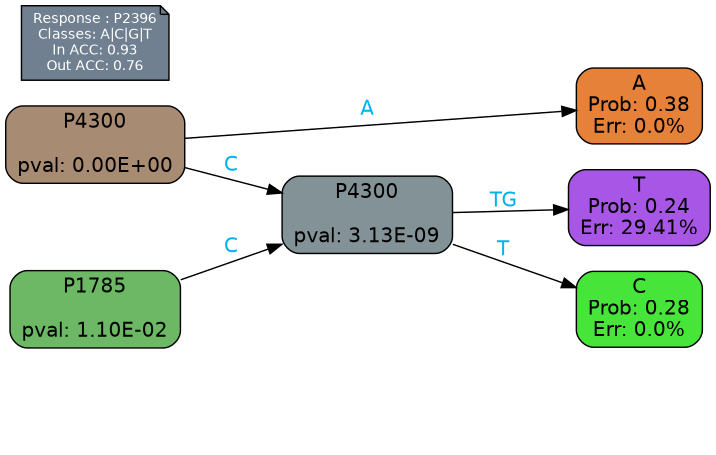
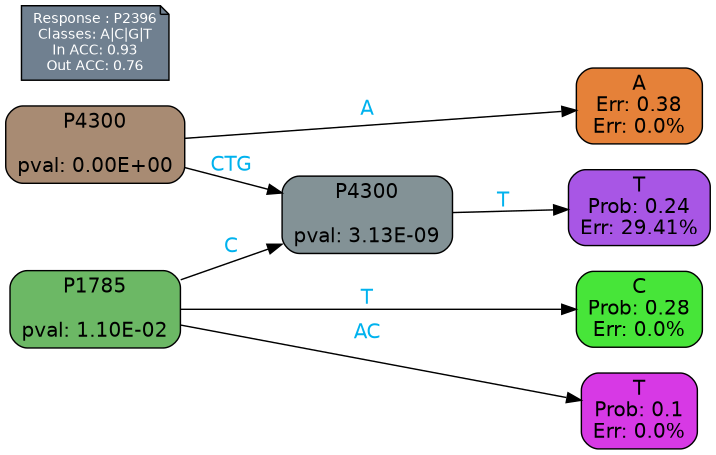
node "A Prob: 0.38 Err: 0.0%": label "A Prob: 0.38 Err: 0.0%" -> "A Err: 0.38 Err: 0.0%"
edge "P4300 pval: 0.00E+00" -> "P4300 pval: 3.13E-09": label "C" -> "CTG"
edge "P4300 pval: 3.13E-09" -> "T Prob: 0.24 Err: 29.41%": label "TG" -> "T"
edge "P4300 pval: 3.13E-09" -> "C Prob: 0.28 Err: 0.0%": now "P1785 pval: 1.10E-02" -> "C Prob: 0.28 Err: 0.0%"
node "T Prob: 0.1 Err: 0.0%": added
